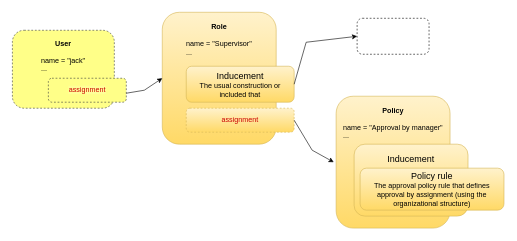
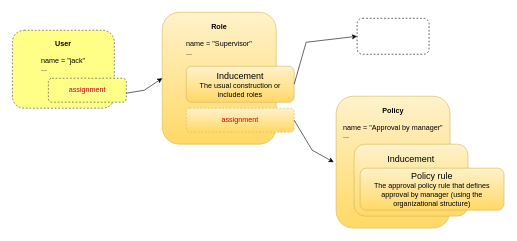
node "Inducement The usual construction or included that": label "Inducement The usual construction or included that" -> "Inducement The usual construction or included roles"
node "Policy rule The approval policy rule that defines approval by assignment (using the organizational structure)": label "Policy rule The approval policy rule that defines approval by assignment (using the organizational structure)" -> "Policy rule The approval policy rule that defines approval by manager (using the organizational structure)"
